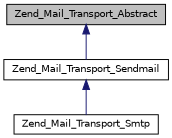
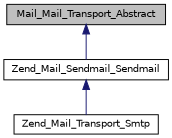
node "Zend_Mail_Transport_Abstract": label "Zend_Mail_Transport_Abstract" -> "Mail_Mail_Transport_Abstract"
node "Zend_Mail_Transport_Sendmail": label "Zend_Mail_Transport_Sendmail" -> "Zend_Mail_Sendmail_Sendmail"
